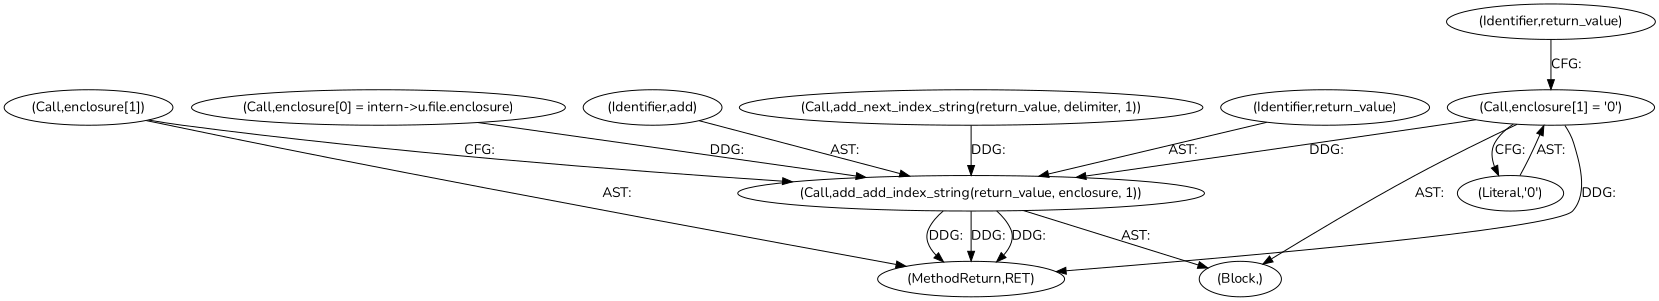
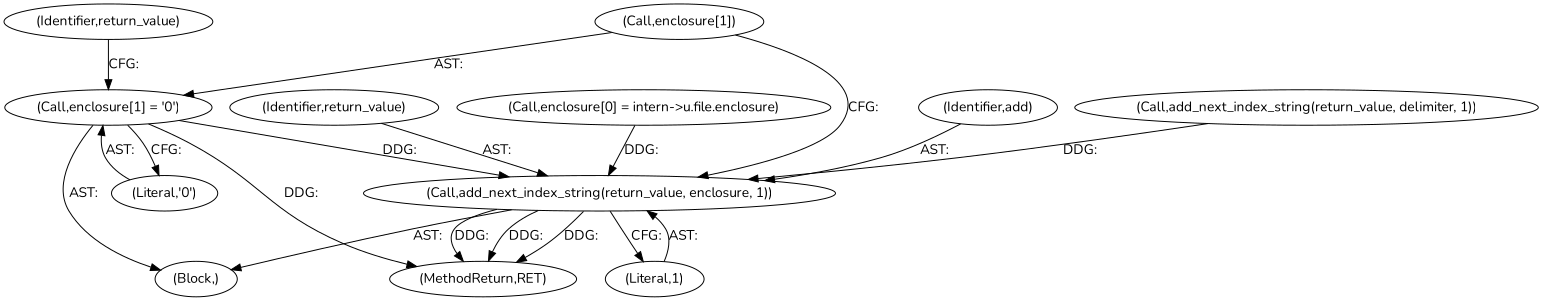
node "(Call,add_add_index_string(return_value, enclosure, 1))": label "(Call,add_add_index_string(return_value, enclosure, 1))" -> "(Call,add_next_index_string(return_value, enclosure, 1))"
edge "(Call,enclosure[1])" -> "(MethodReturn,RET)": now "(Call,enclosure[1])" -> "(Call,enclosure[1] = '0')"
node "(Literal,1)": added
